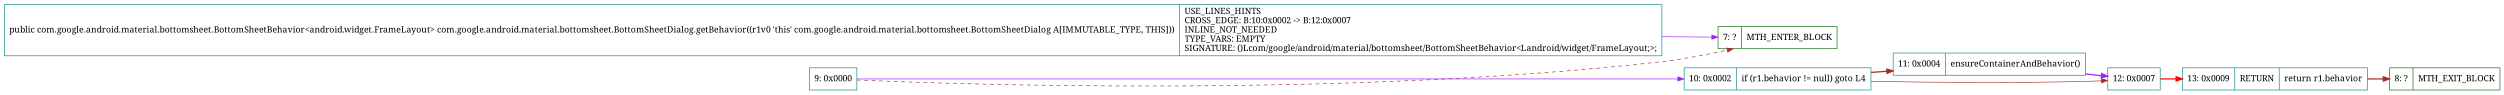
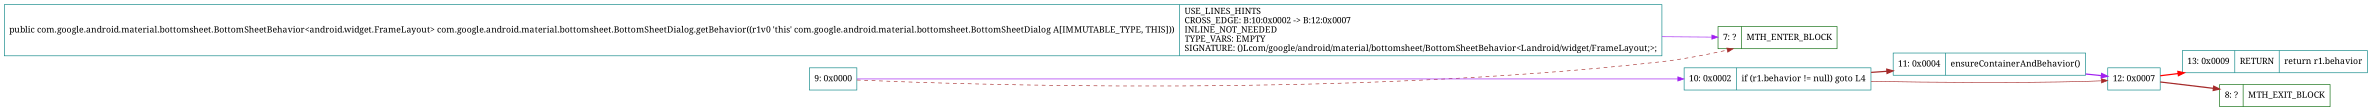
edge "13: 0x0009" -> "8: ?": now "12: 0x0007" -> "8: ?"
